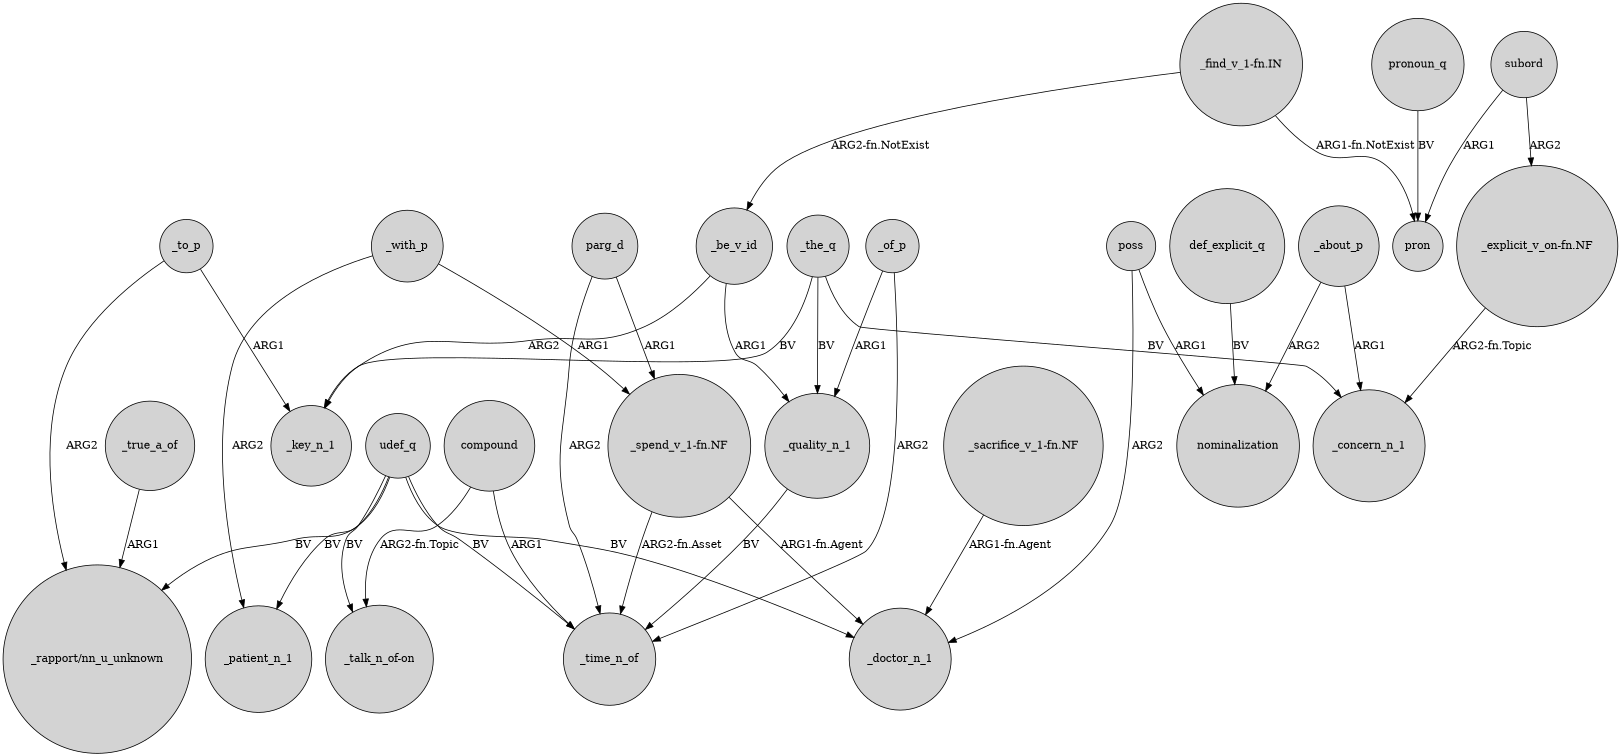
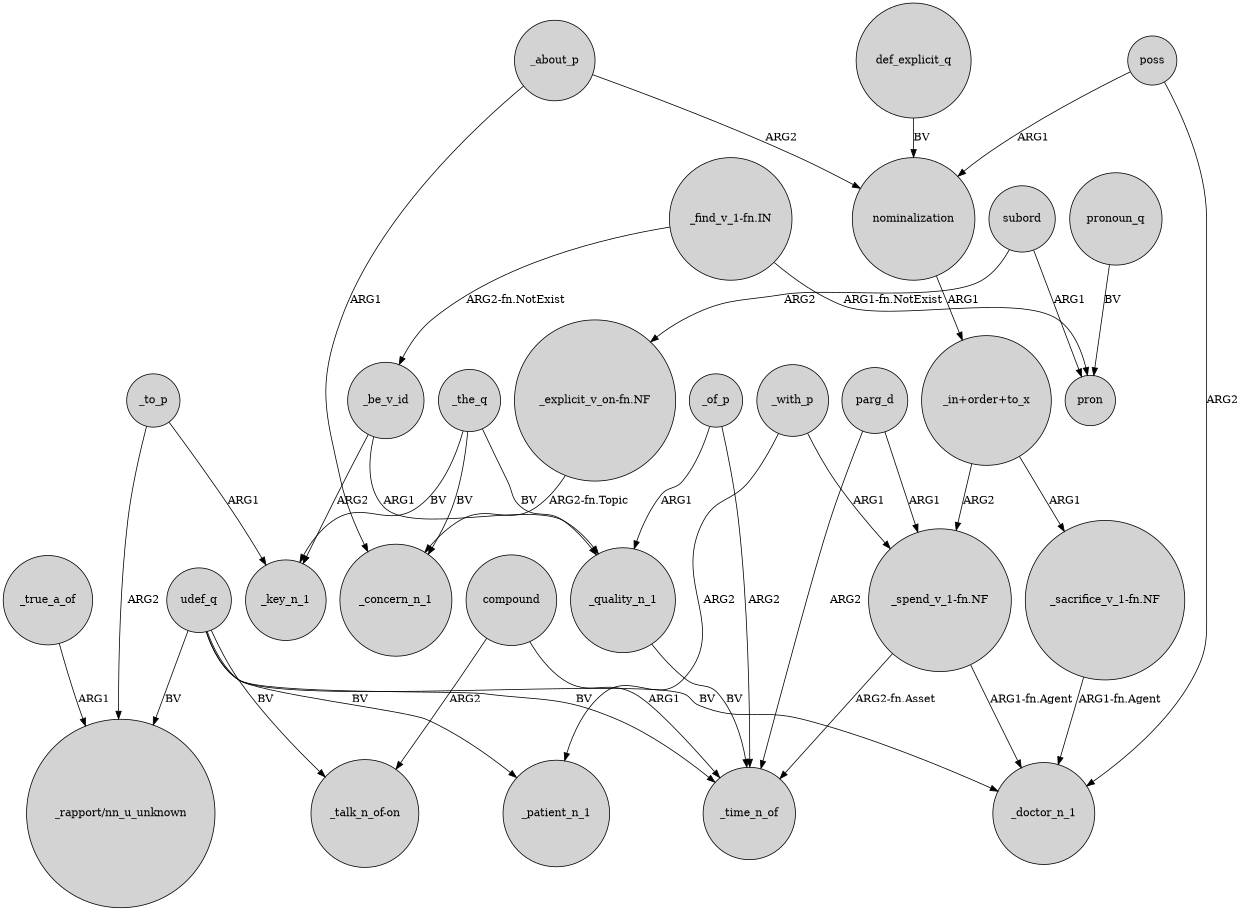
node "_in+order+to_x": added
edge "compound" -> "_talk_n_of-on": label "ARG2-fn.Topic" -> "ARG2"
